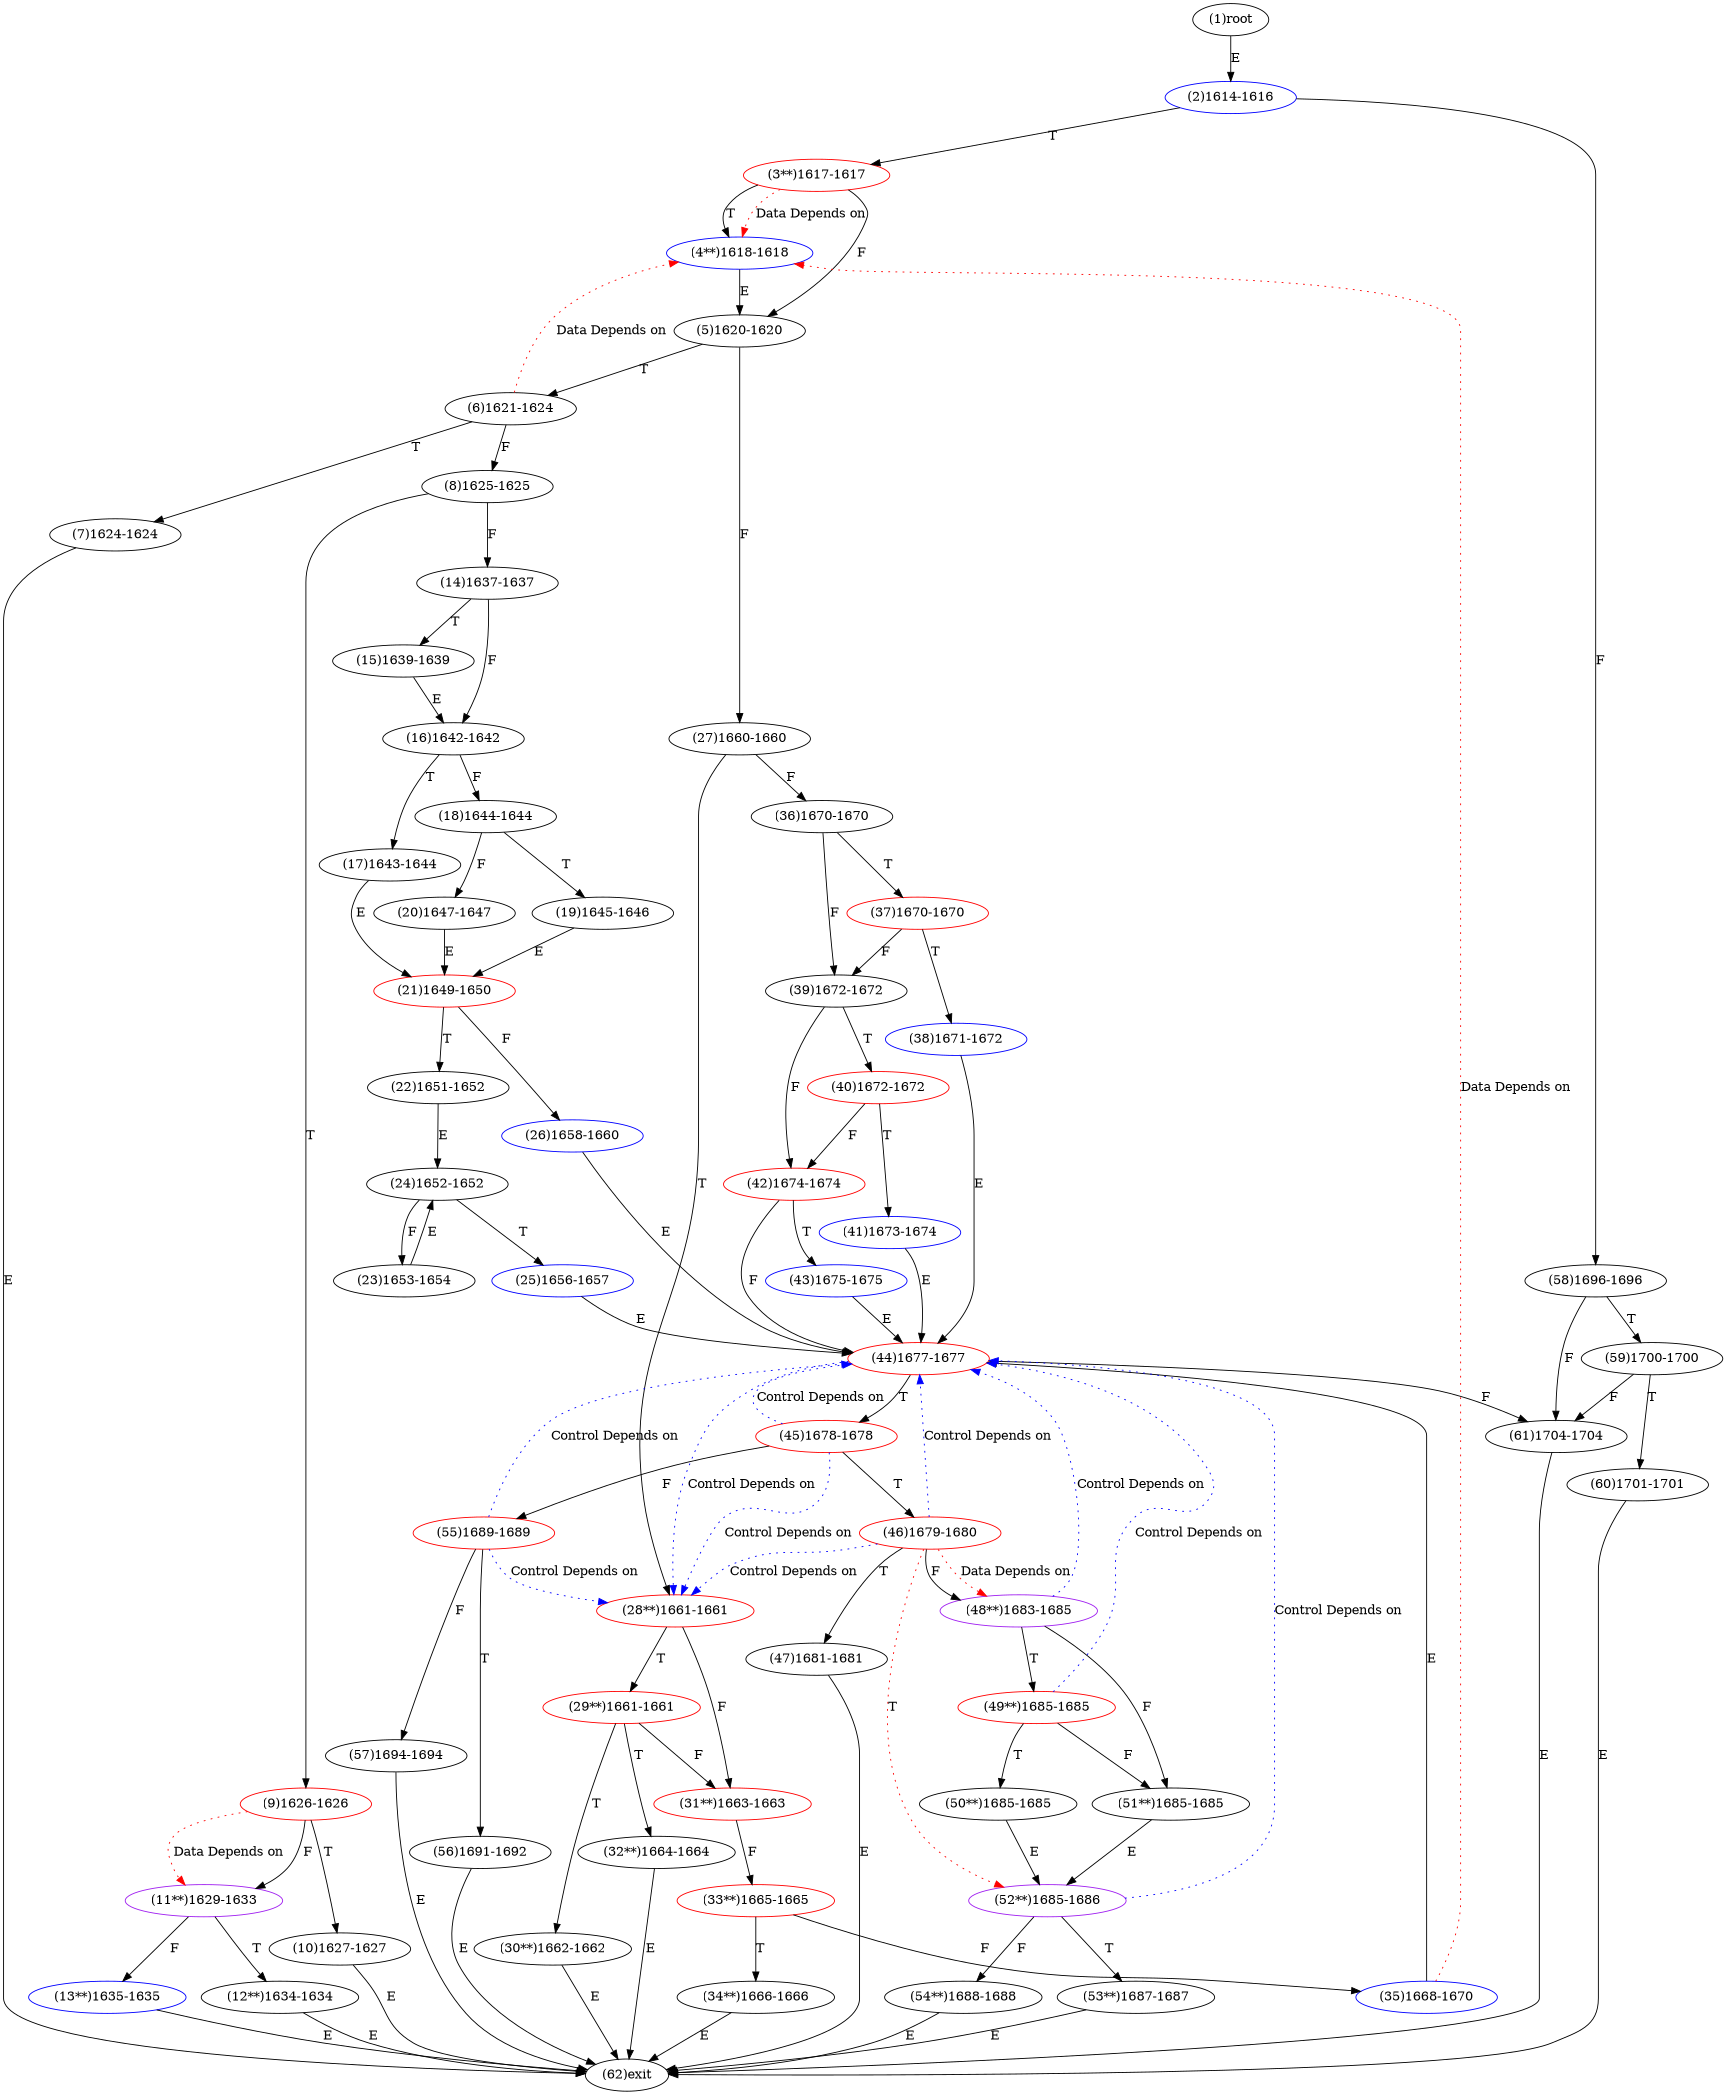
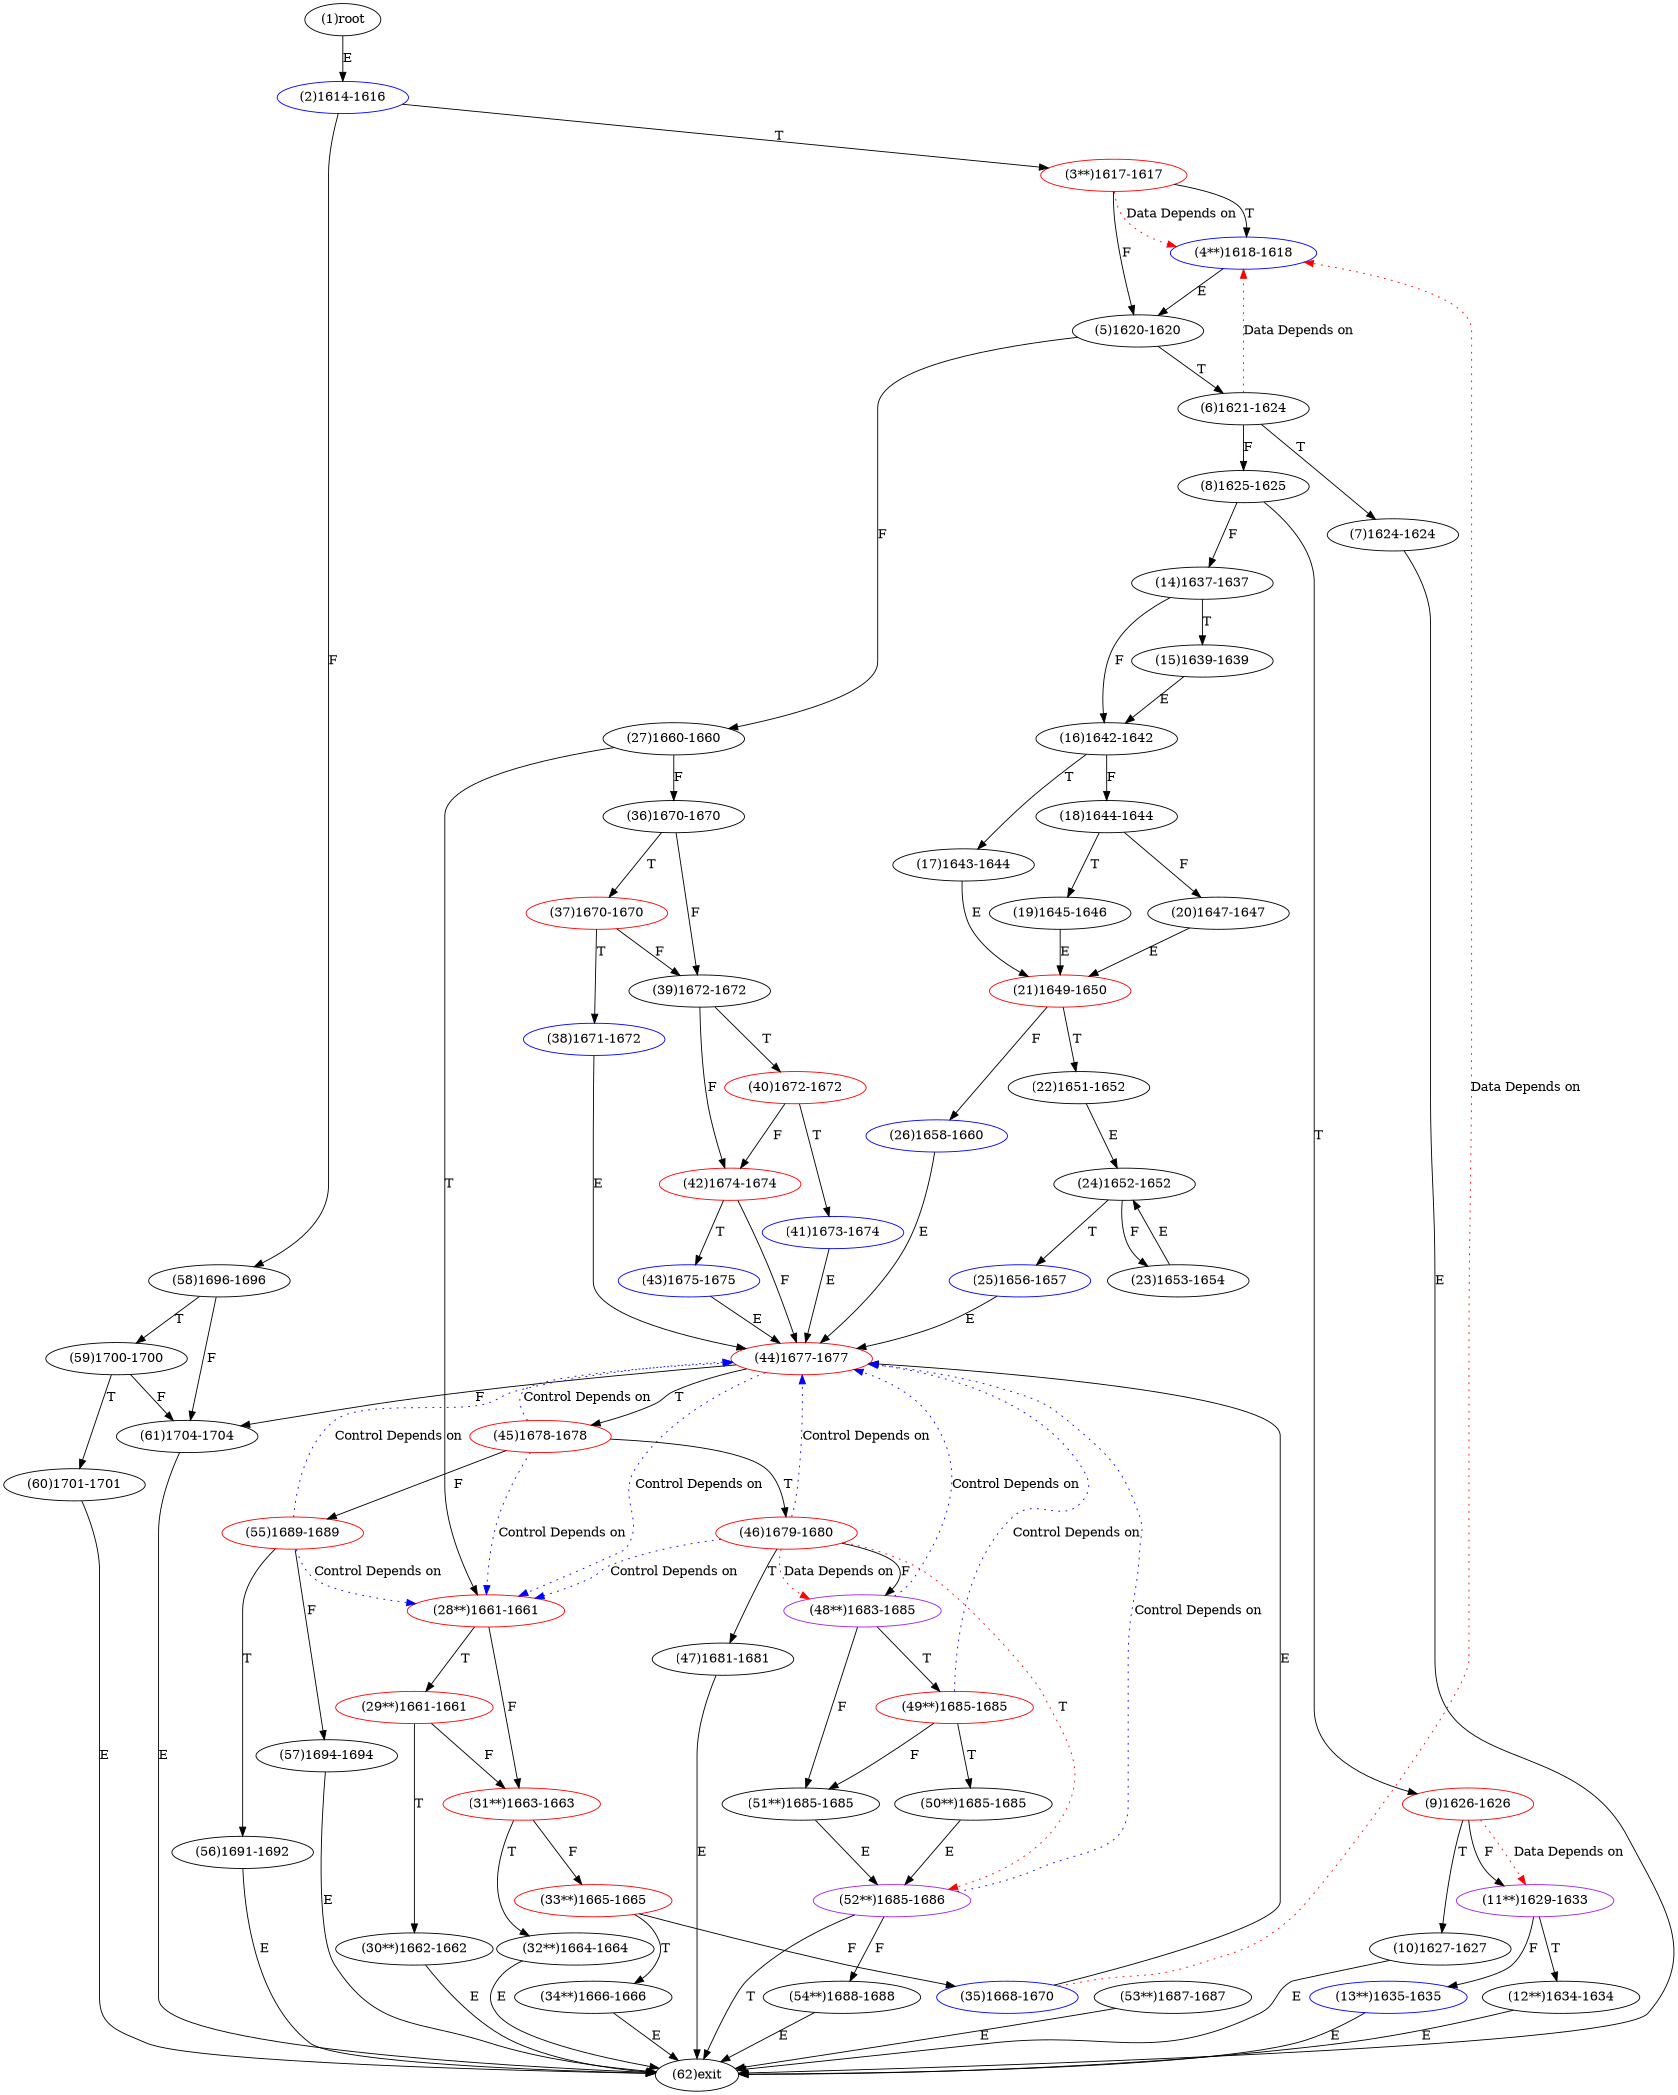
edge "(29**)1661-1661" -> "(32**)1664-1664": now "(31**)1663-1663" -> "(32**)1664-1664"
edge "(52**)1685-1686" -> "(53**)1687-1687": now "(52**)1685-1686" -> "(62)exit"
